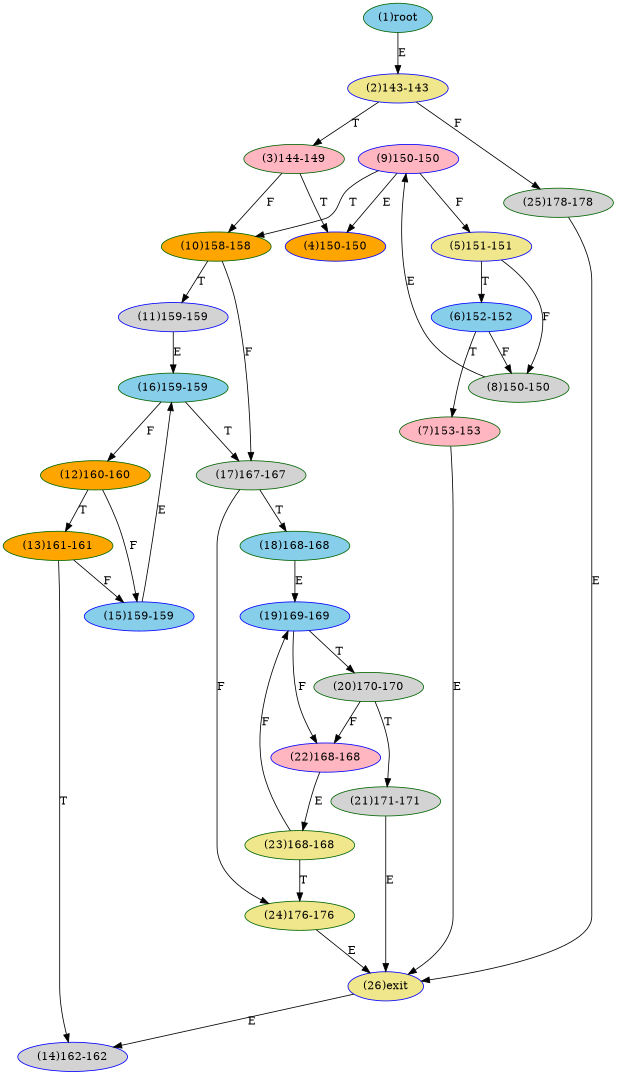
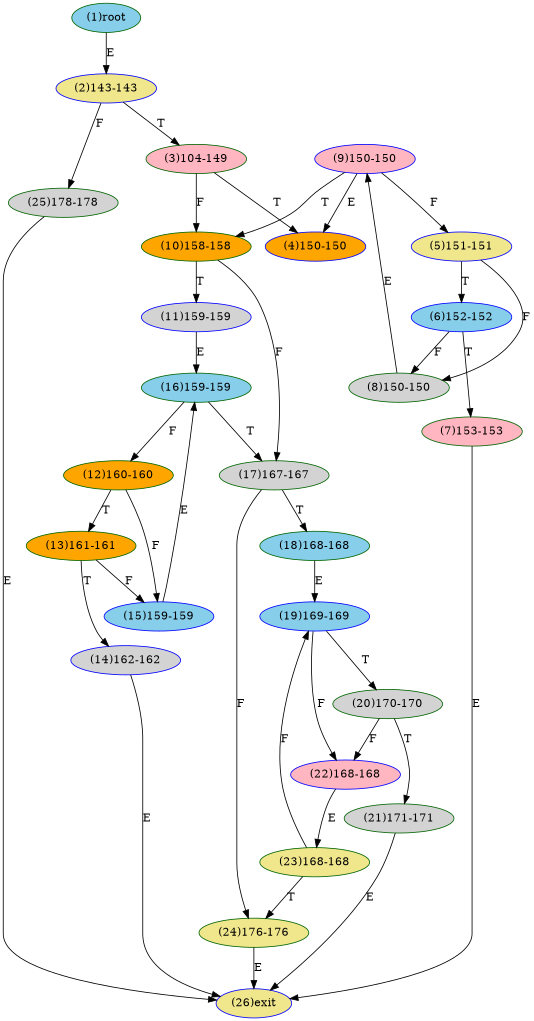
node "(3)144-149": label "(3)144-149" -> "(3)104-149"
edge "(26)exit" -> "(14)162-162": reversed
